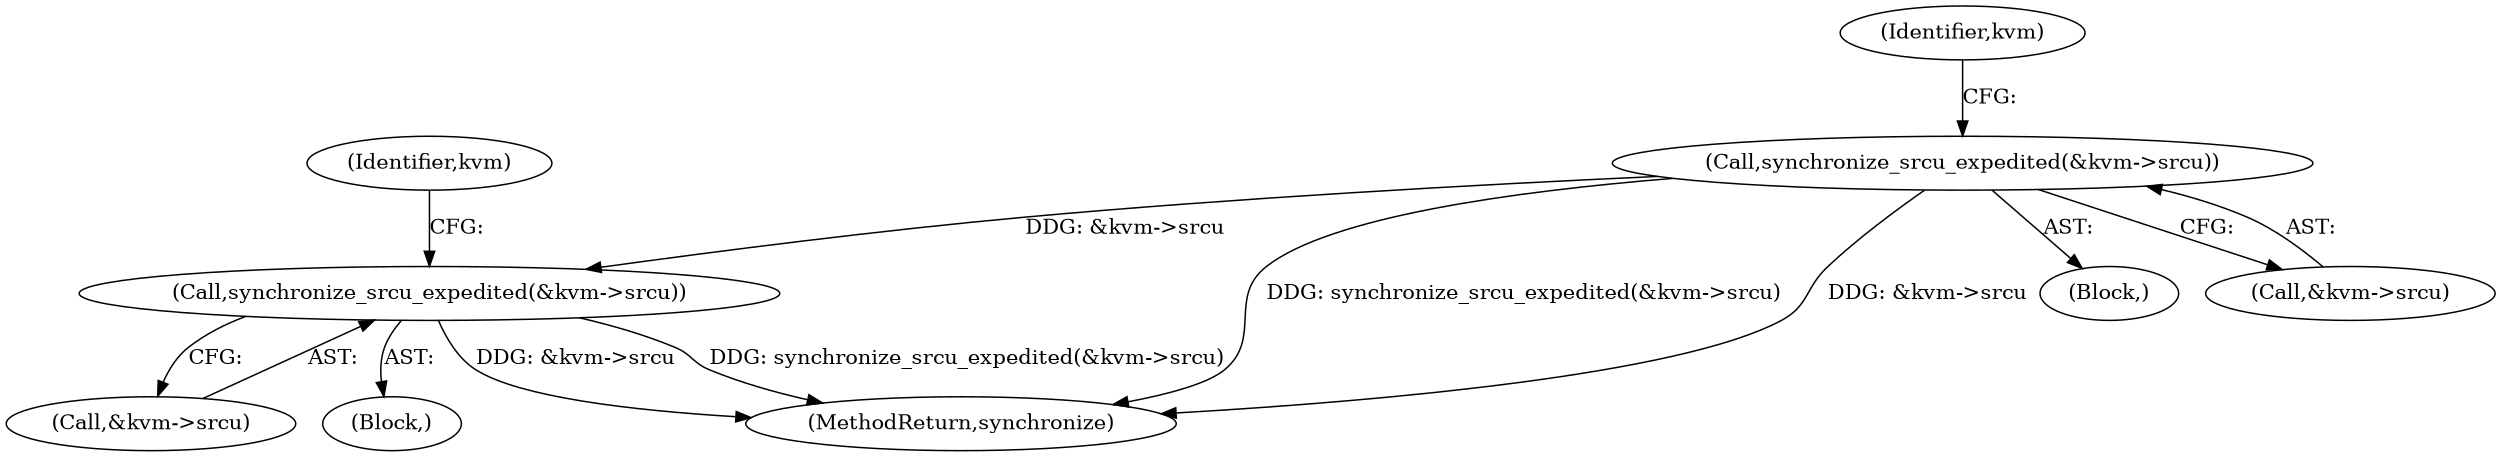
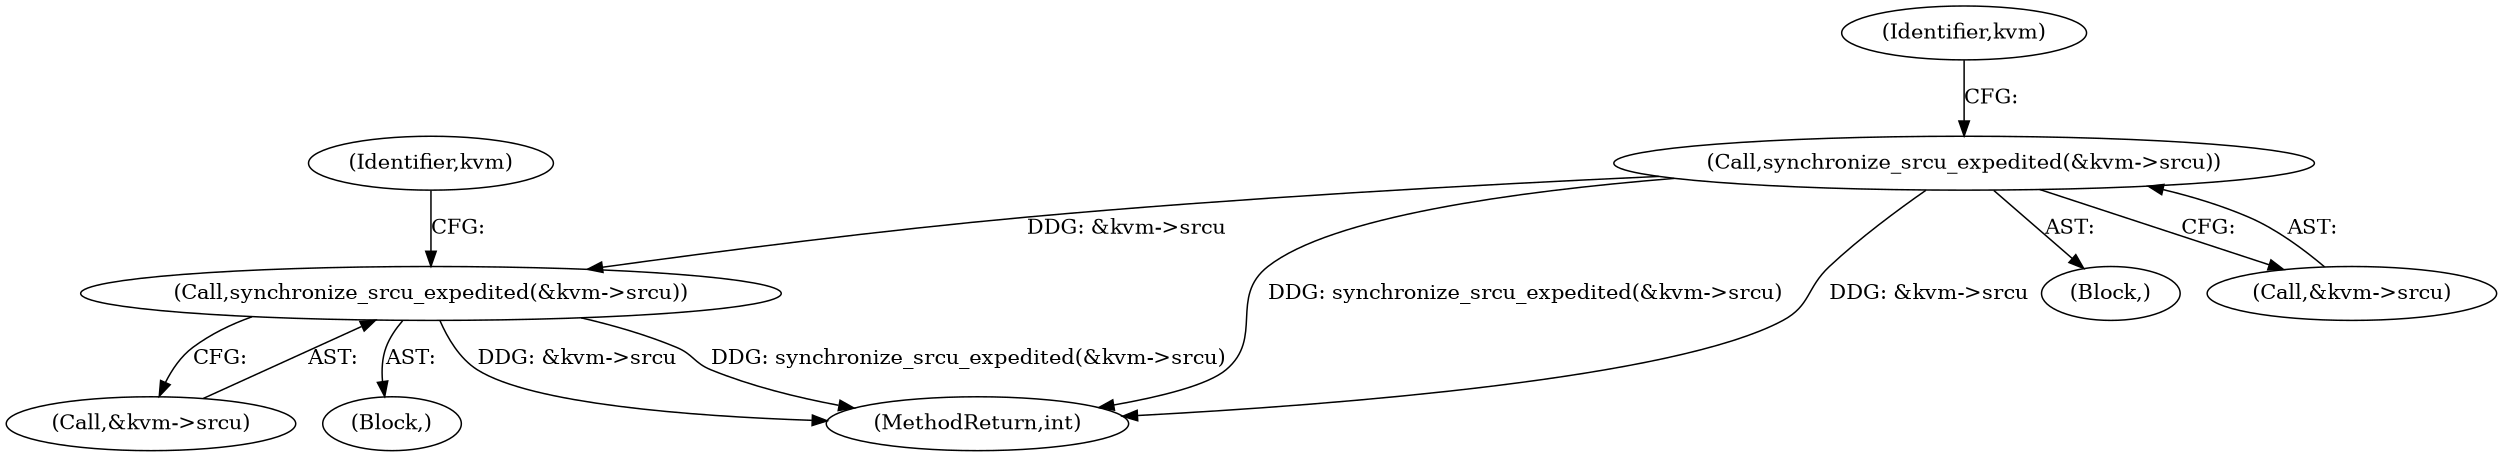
node "(MethodReturn,synchronize)": label "(MethodReturn,synchronize)" -> "(MethodReturn,int)"
